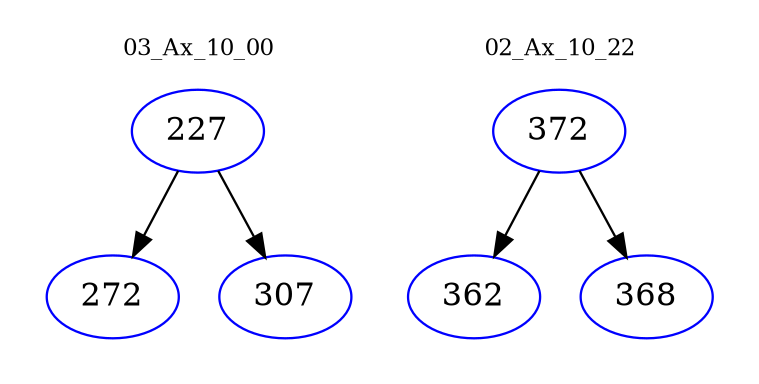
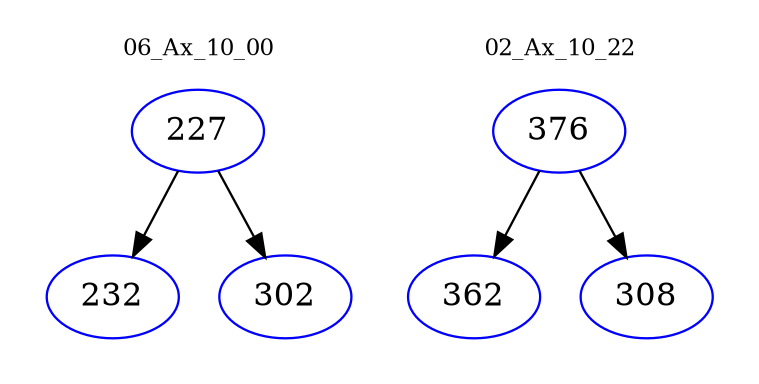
cluster "03_Ax_10_00": label "03_Ax_10_00" -> "06_Ax_10_00"
node "372": label "372" -> "376"
node "272": label "272" -> "232"
node "307": label "307" -> "302"
node "368": label "368" -> "308"
